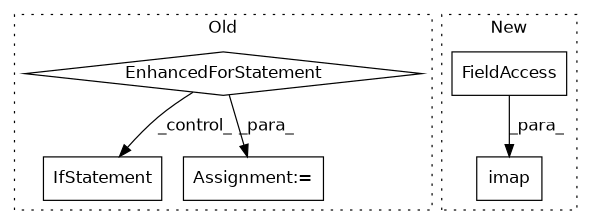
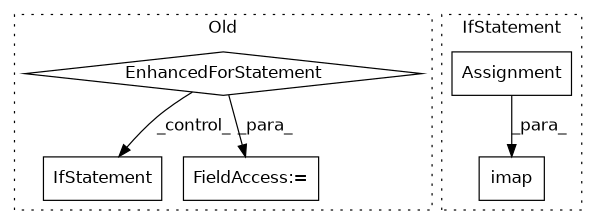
cluster "New": label "New" -> "IfStatement"
node "FieldAccess": label "FieldAccess" -> "Assignment"
node "Assignment:=": label "Assignment:=" -> "FieldAccess:="
